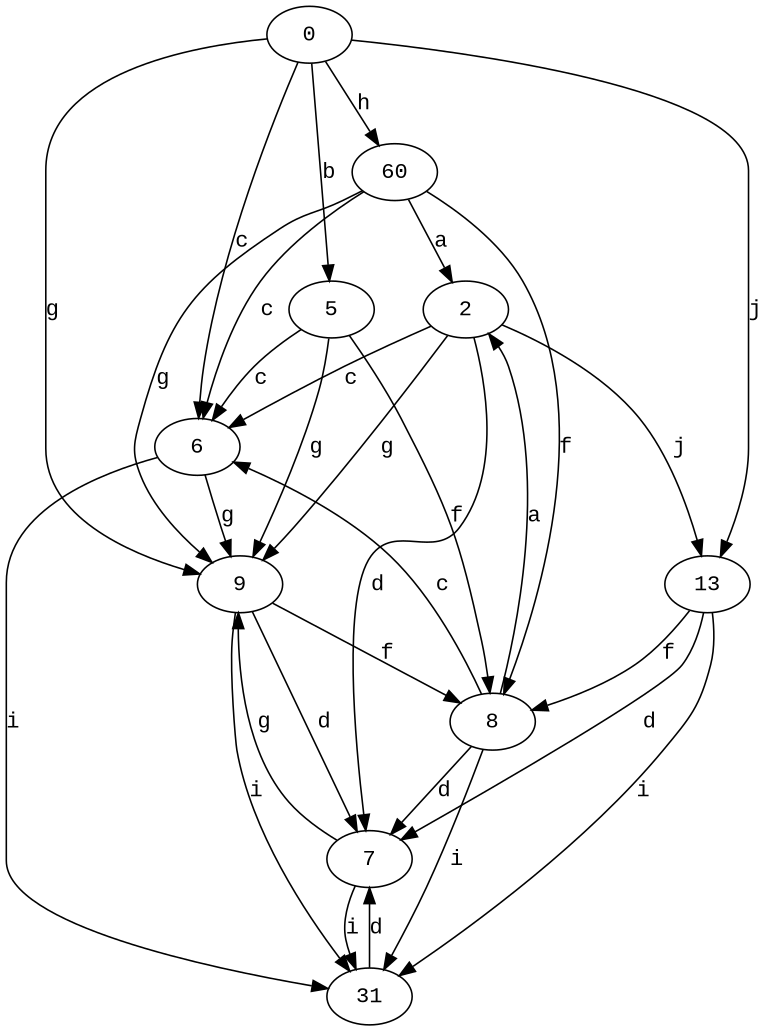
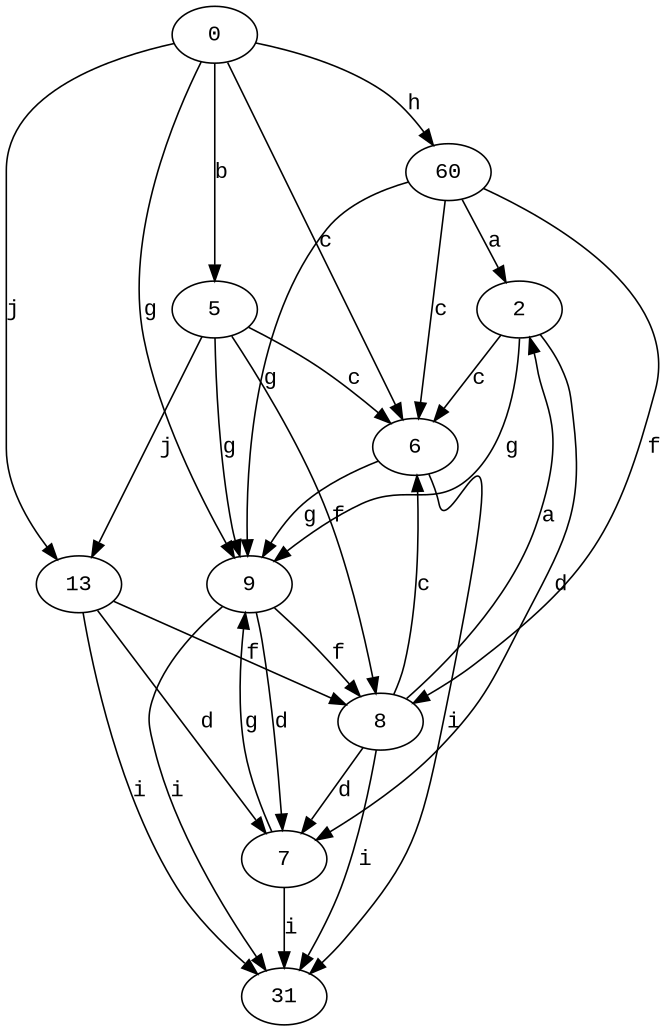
edge "2" -> "13": now "5" -> "13"
edge "31" -> "7": removed, label "d"
